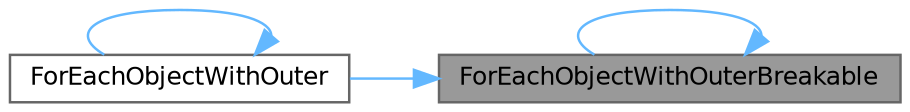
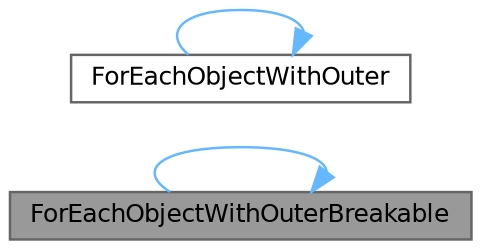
edge "ForEachObjectWithOuter" -> "ForEachObjectWithOuterBreakable": removed
